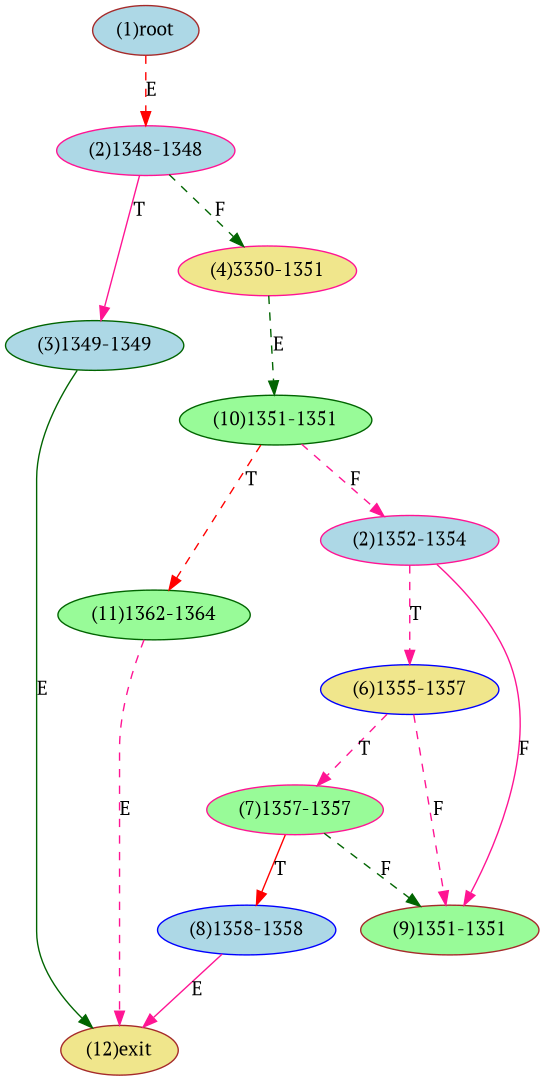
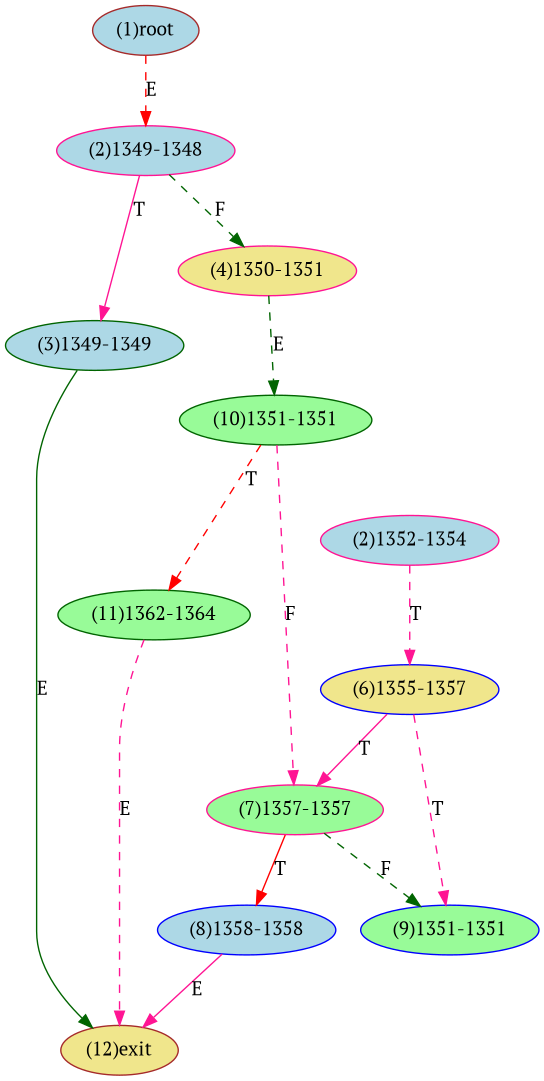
node "(2)1348-1348": label "(2)1348-1348" -> "(2)1349-1348"
node "(4)3350-1351": label "(4)3350-1351" -> "(4)1350-1351"
edge "(10)1351-1351" -> "(2)1352-1354": now "(10)1351-1351" -> "(7)1357-1357"
edge "(2)1352-1354" -> "(9)1351-1351": removed, label "F"
edge "(6)1355-1357" -> "(7)1357-1357": style dashed -> solid
edge "(6)1355-1357" -> "(9)1351-1351": label "F" -> "T"
node "(9)1351-1351": color brown -> blue
